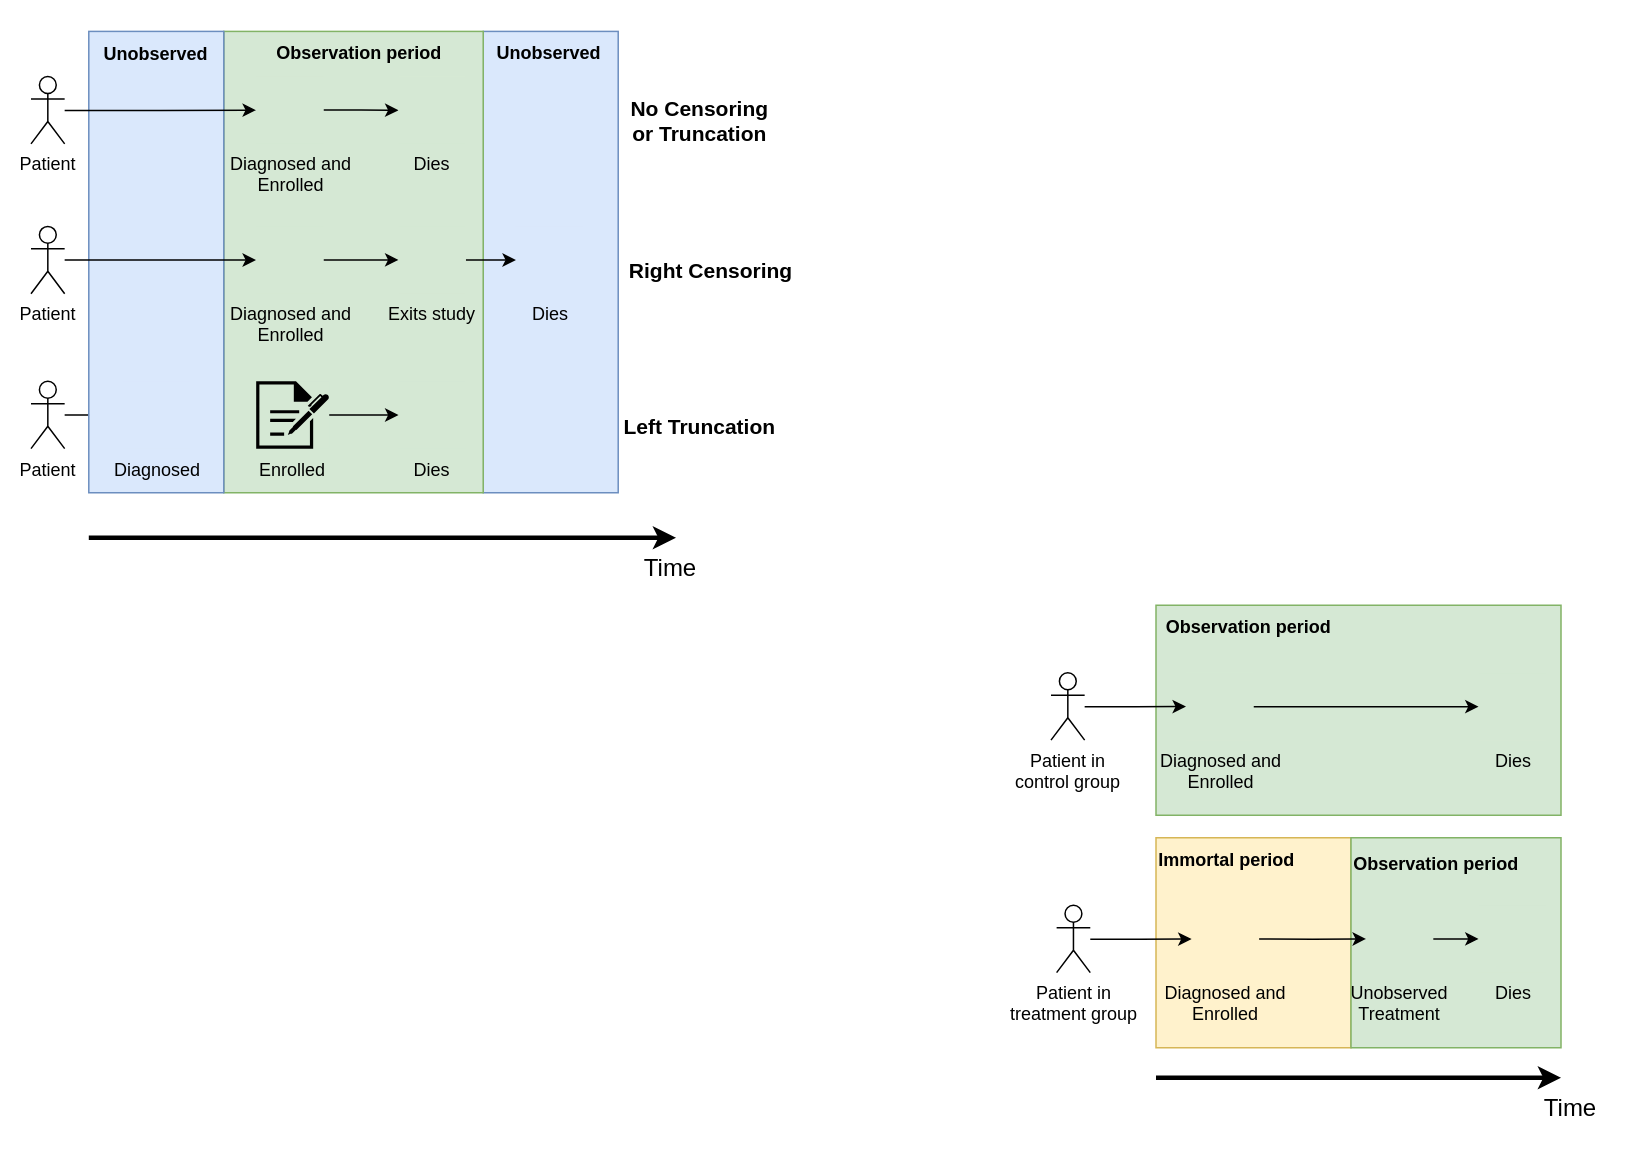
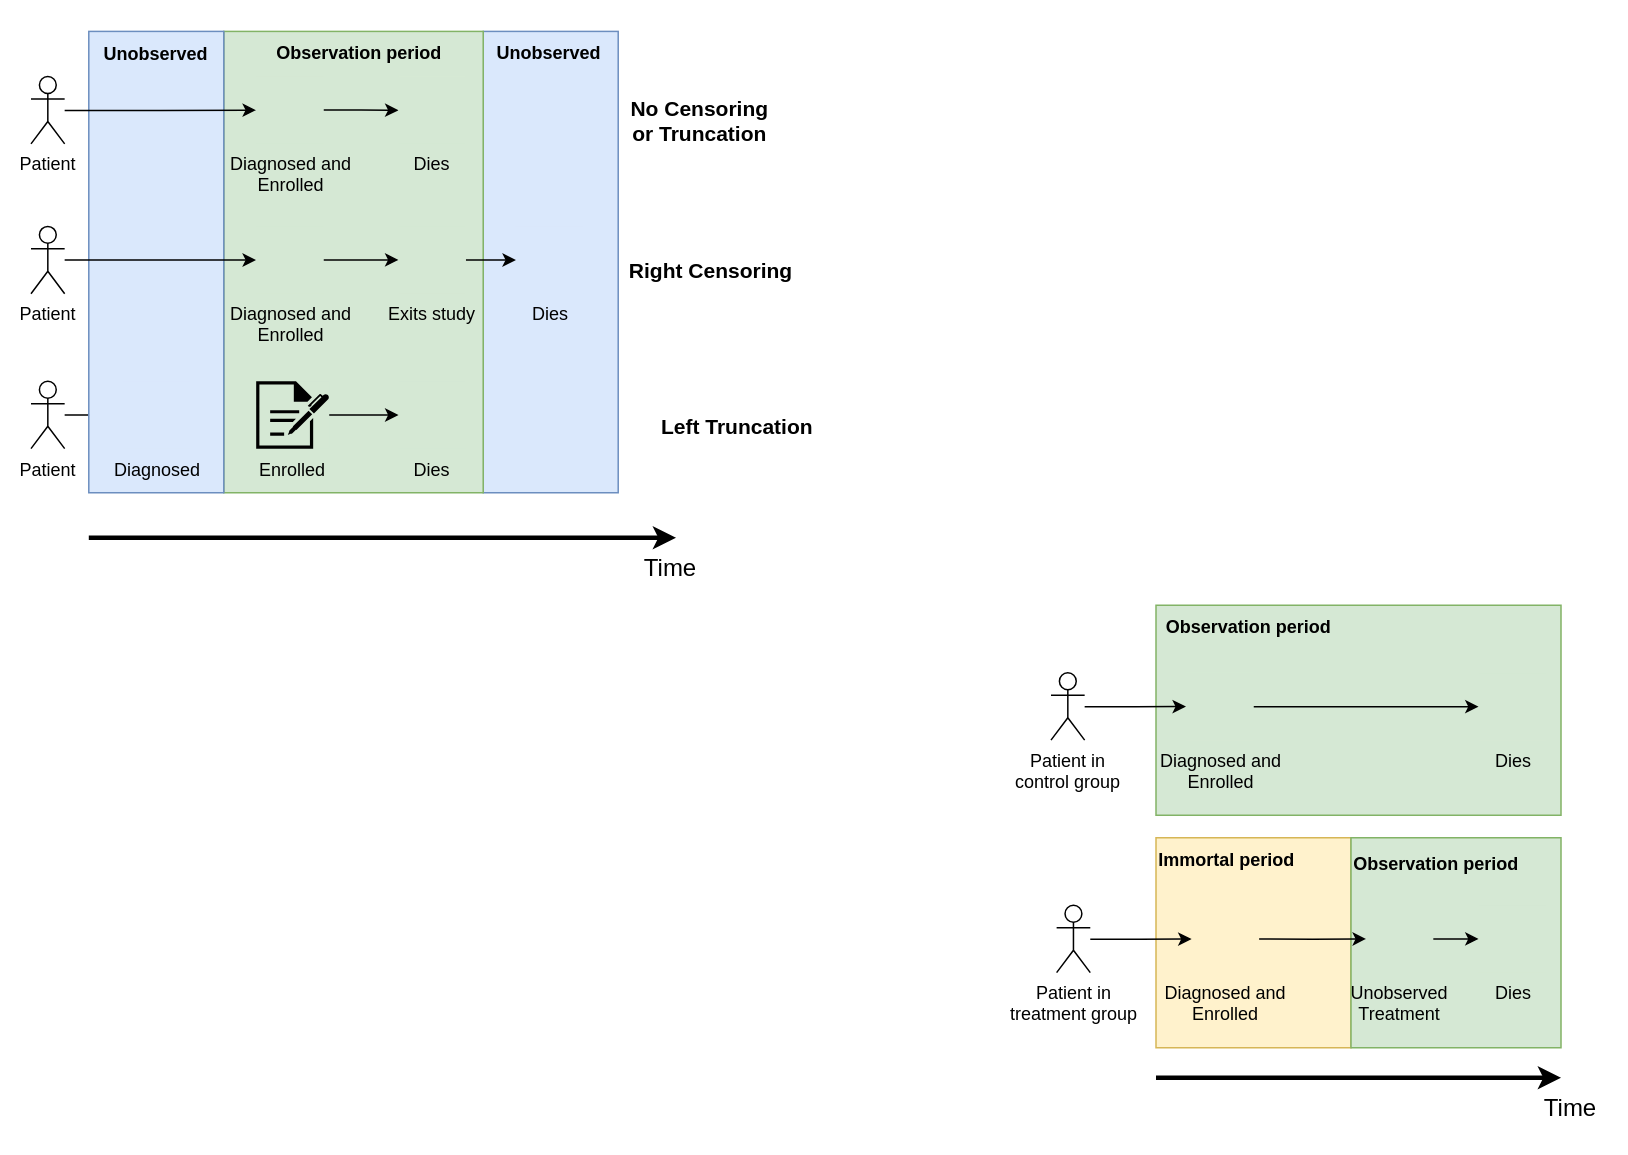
node "Left Truncation": moved (700, 426) -> (738, 426)
